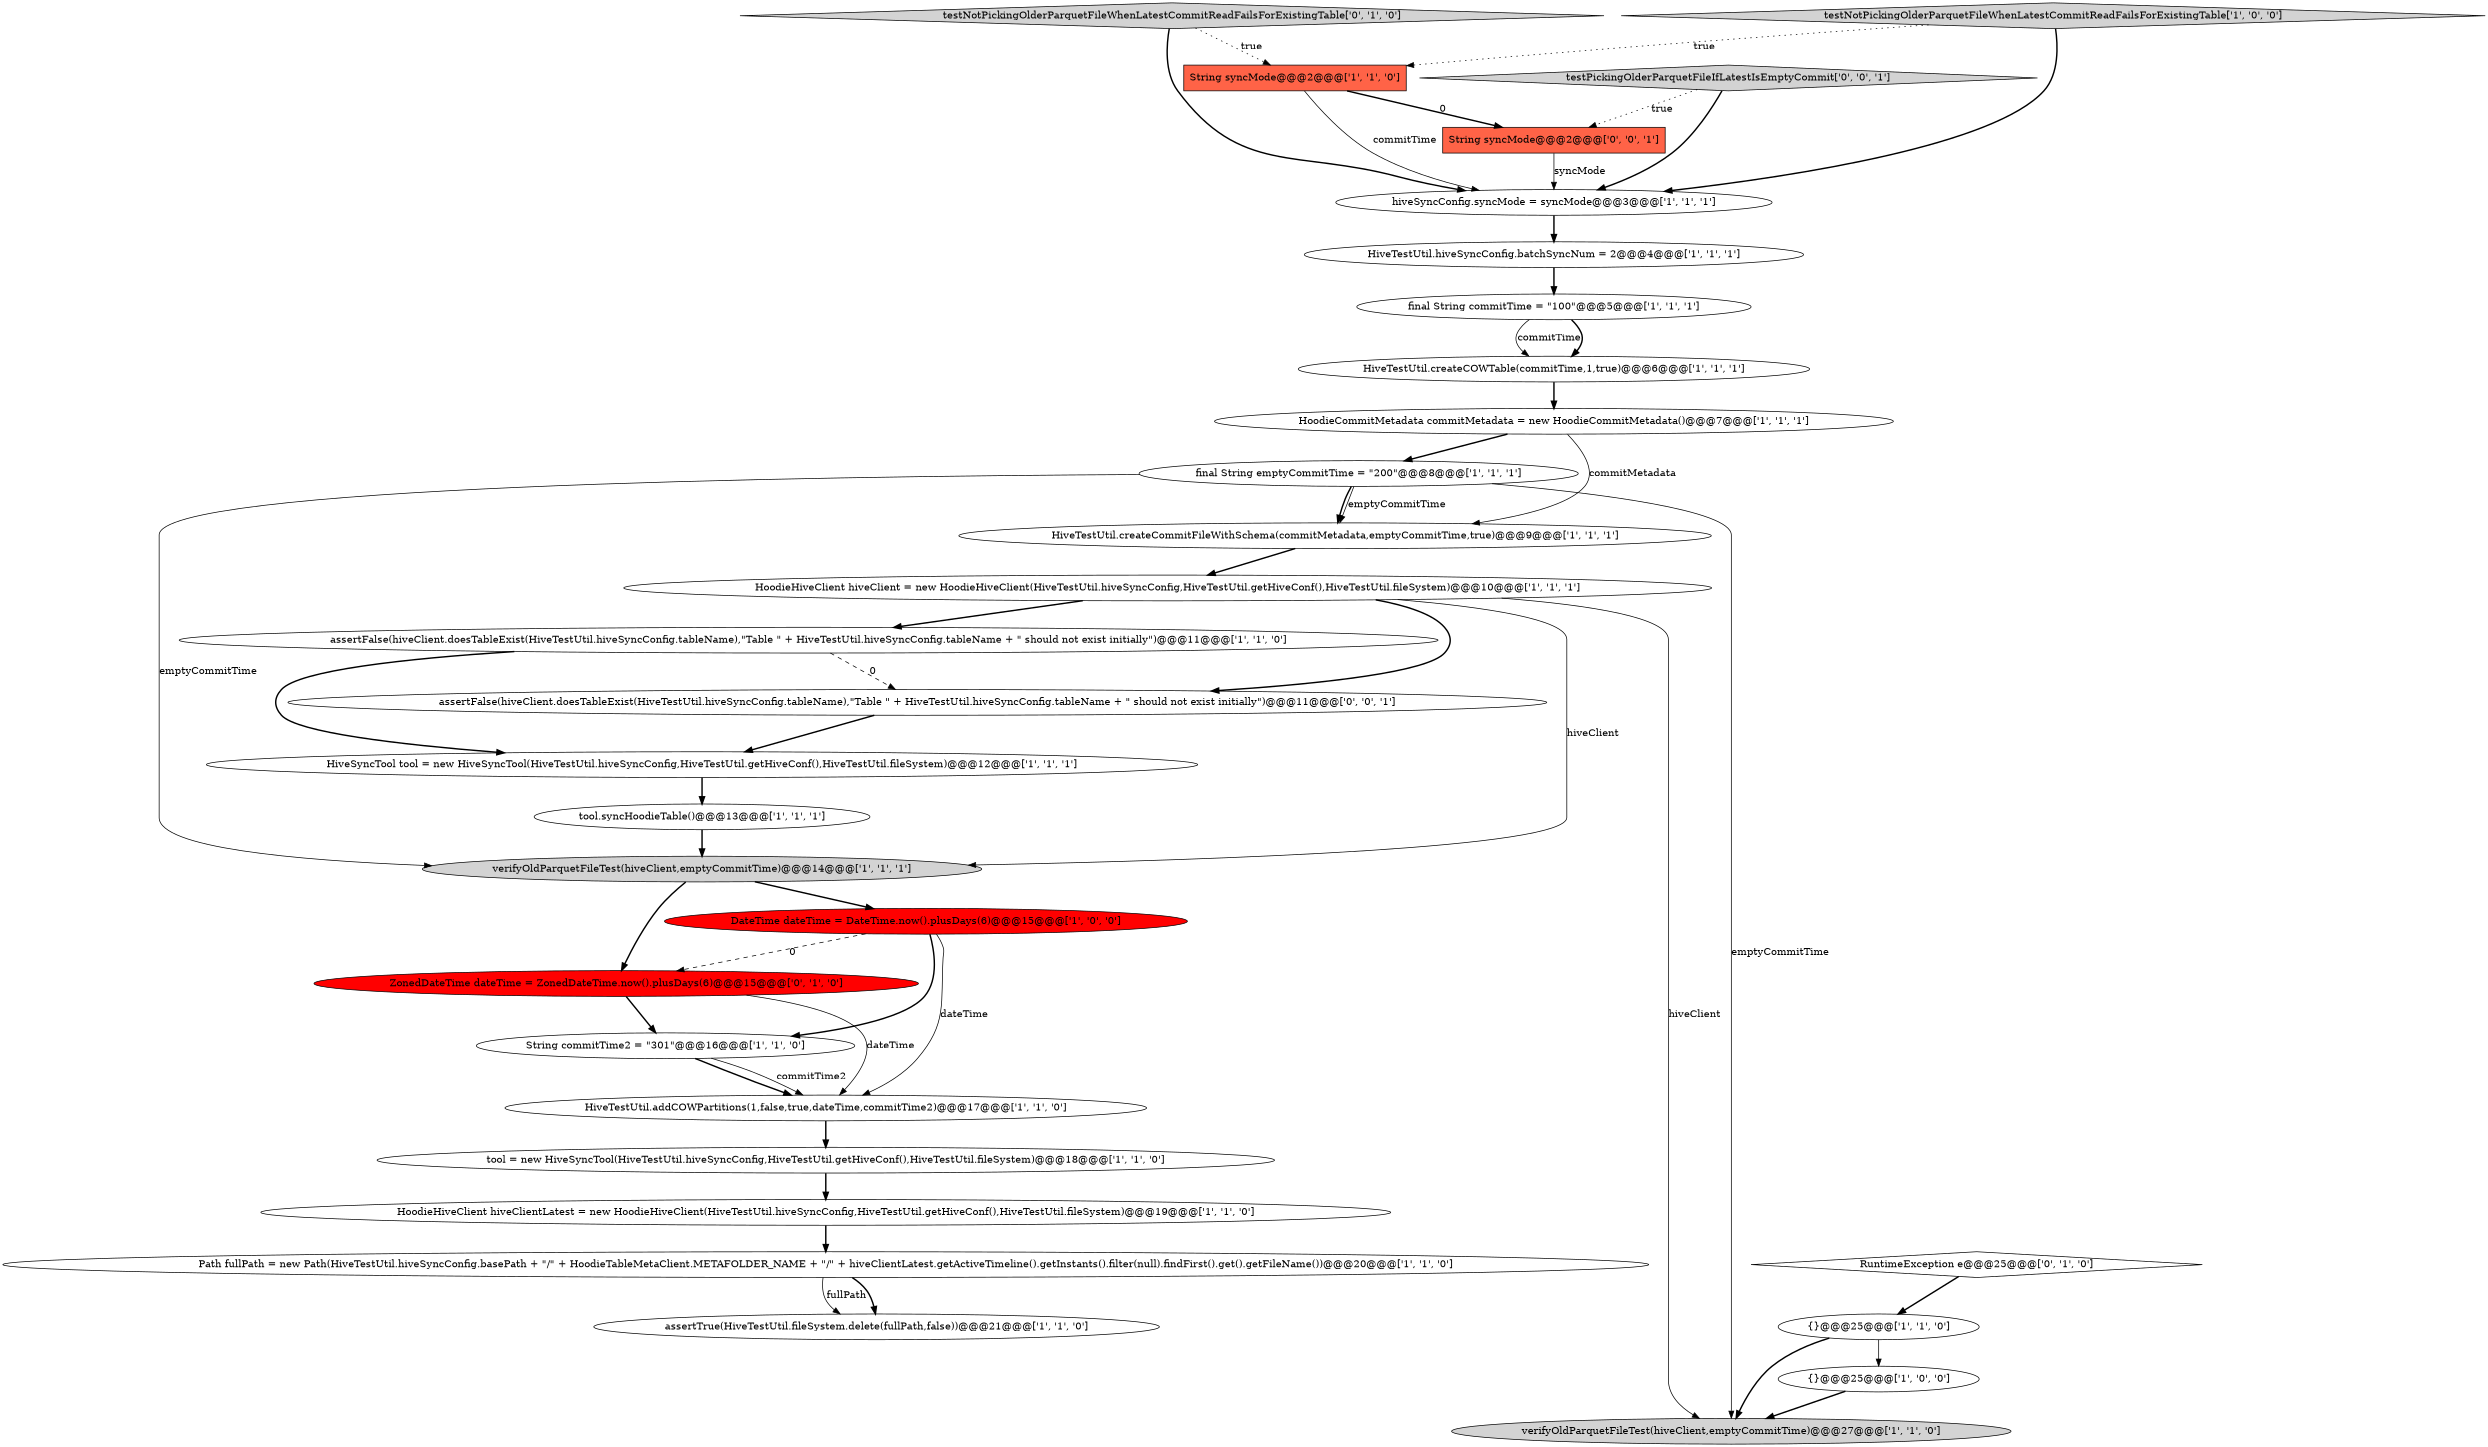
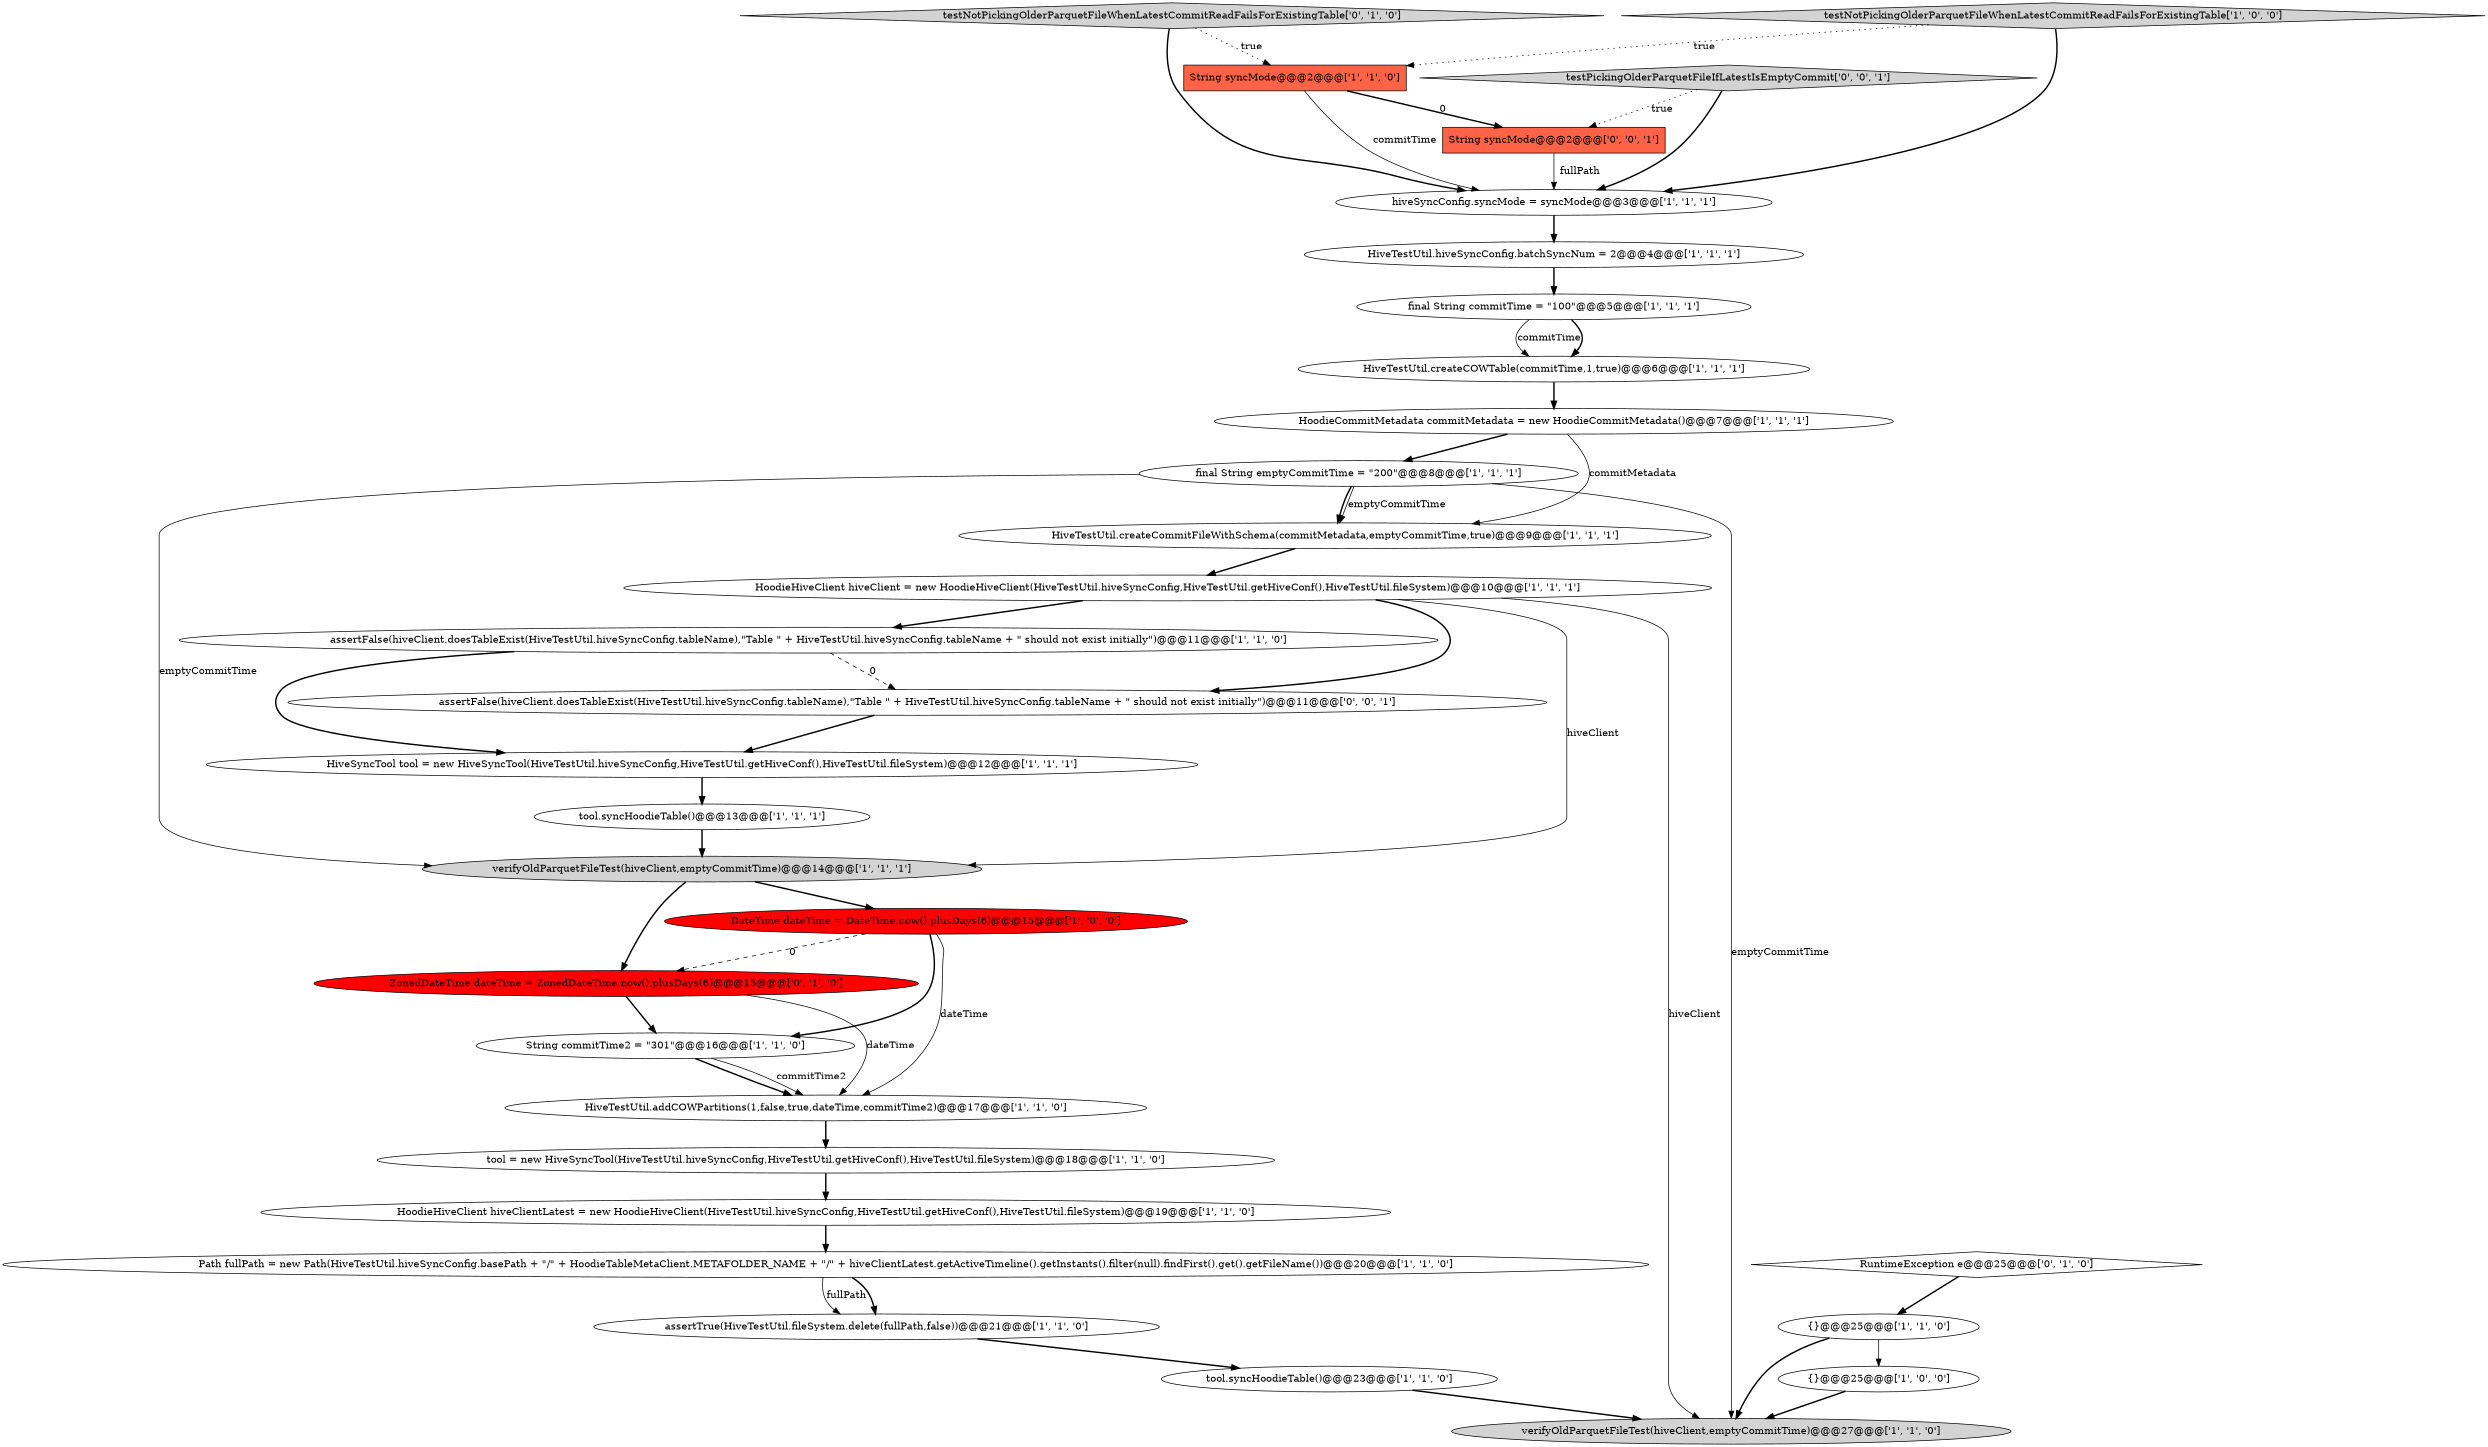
edge "String syncMode@@@2@@@['0', '0', '1']" -> "hiveSyncConfig.syncMode = syncMode@@@3@@@['1', '1', '1']": label "syncMode" -> "fullPath"
node "tool.syncHoodieTable()@@@23@@@['1', '1', '0']": added
